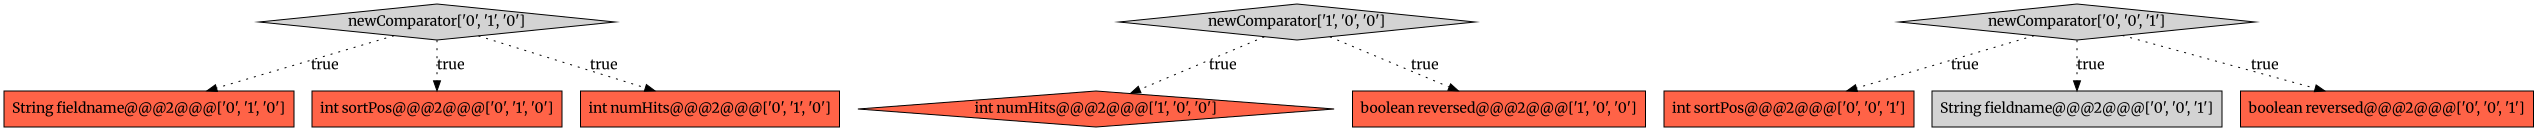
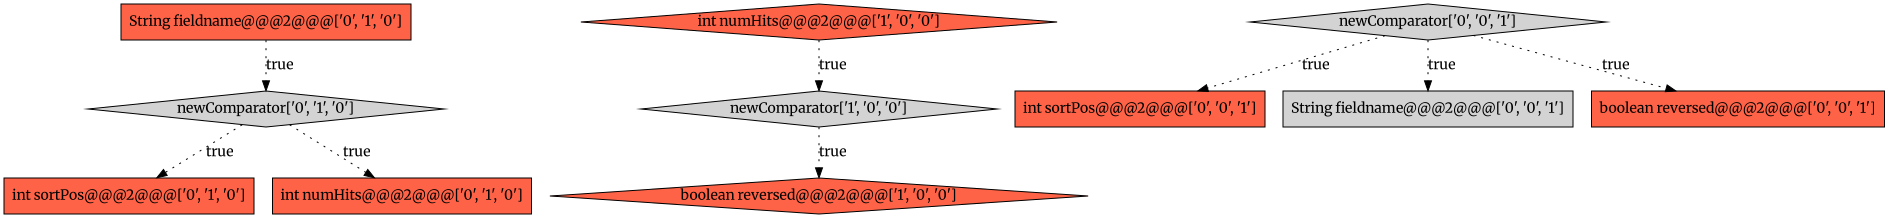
edge "newComparator['0', '1', '0']" -> "String fieldname@@@2@@@['0', '1', '0']": reversed
edge "newComparator['1', '0', '0']" -> "int numHits@@@2@@@['1', '0', '0']": reversed
node "boolean reversed@@@2@@@['1', '0', '0']": shape box -> diamond
